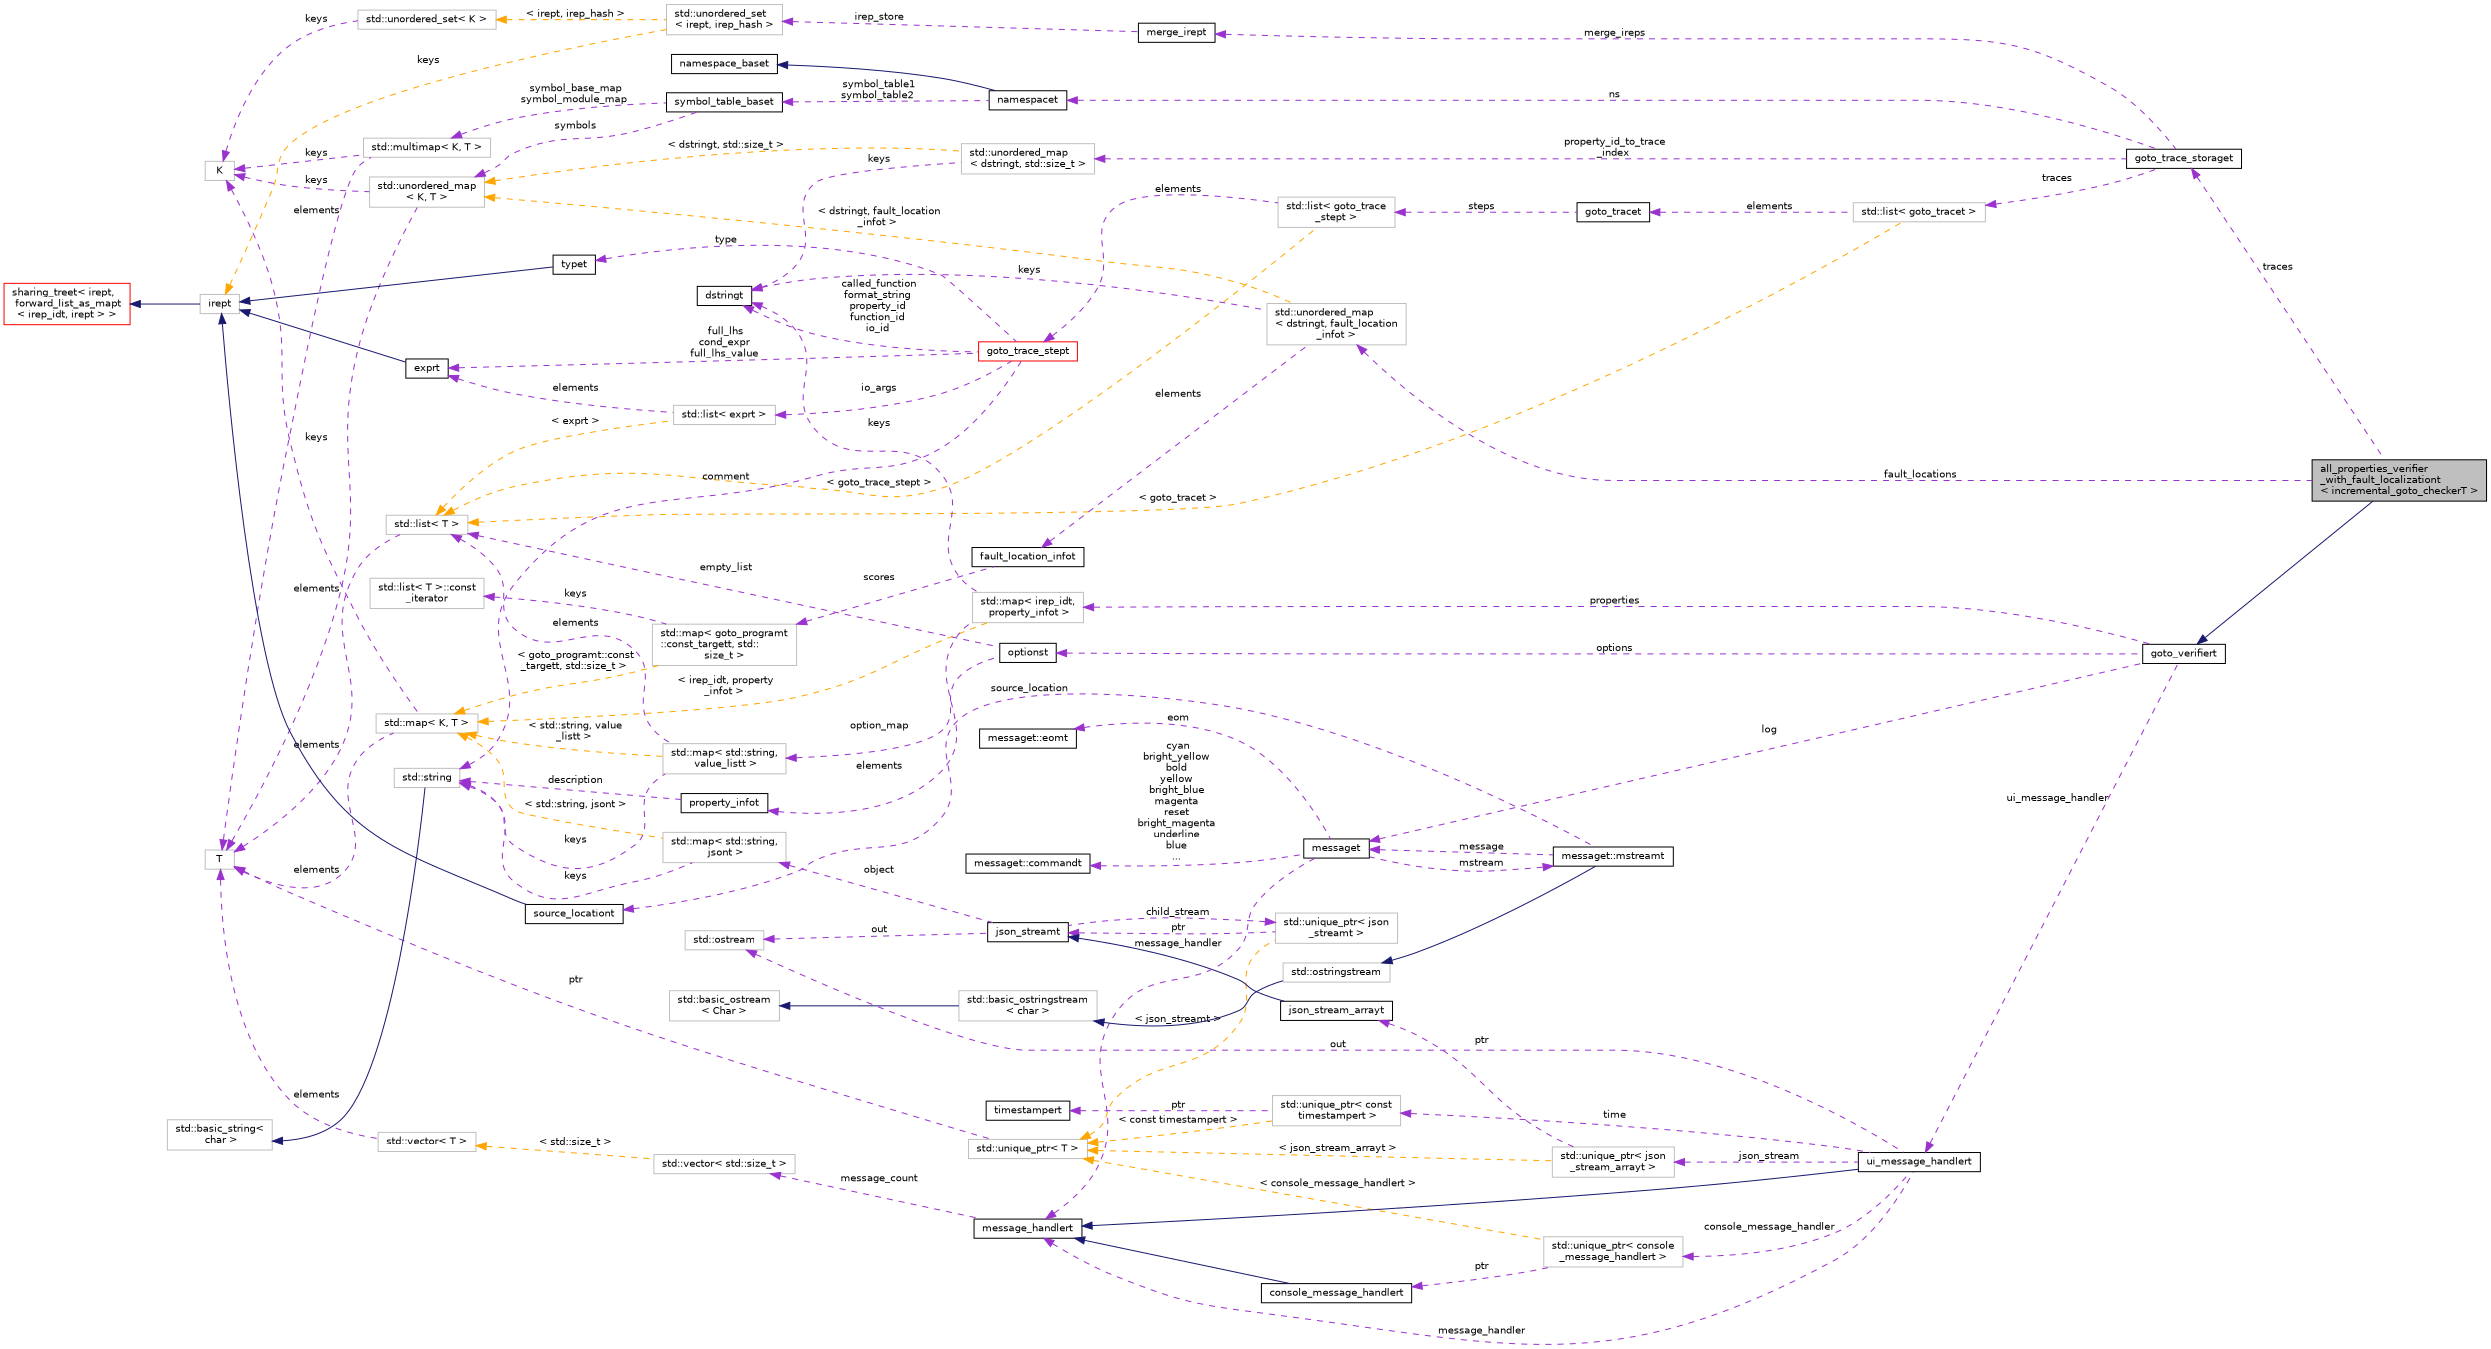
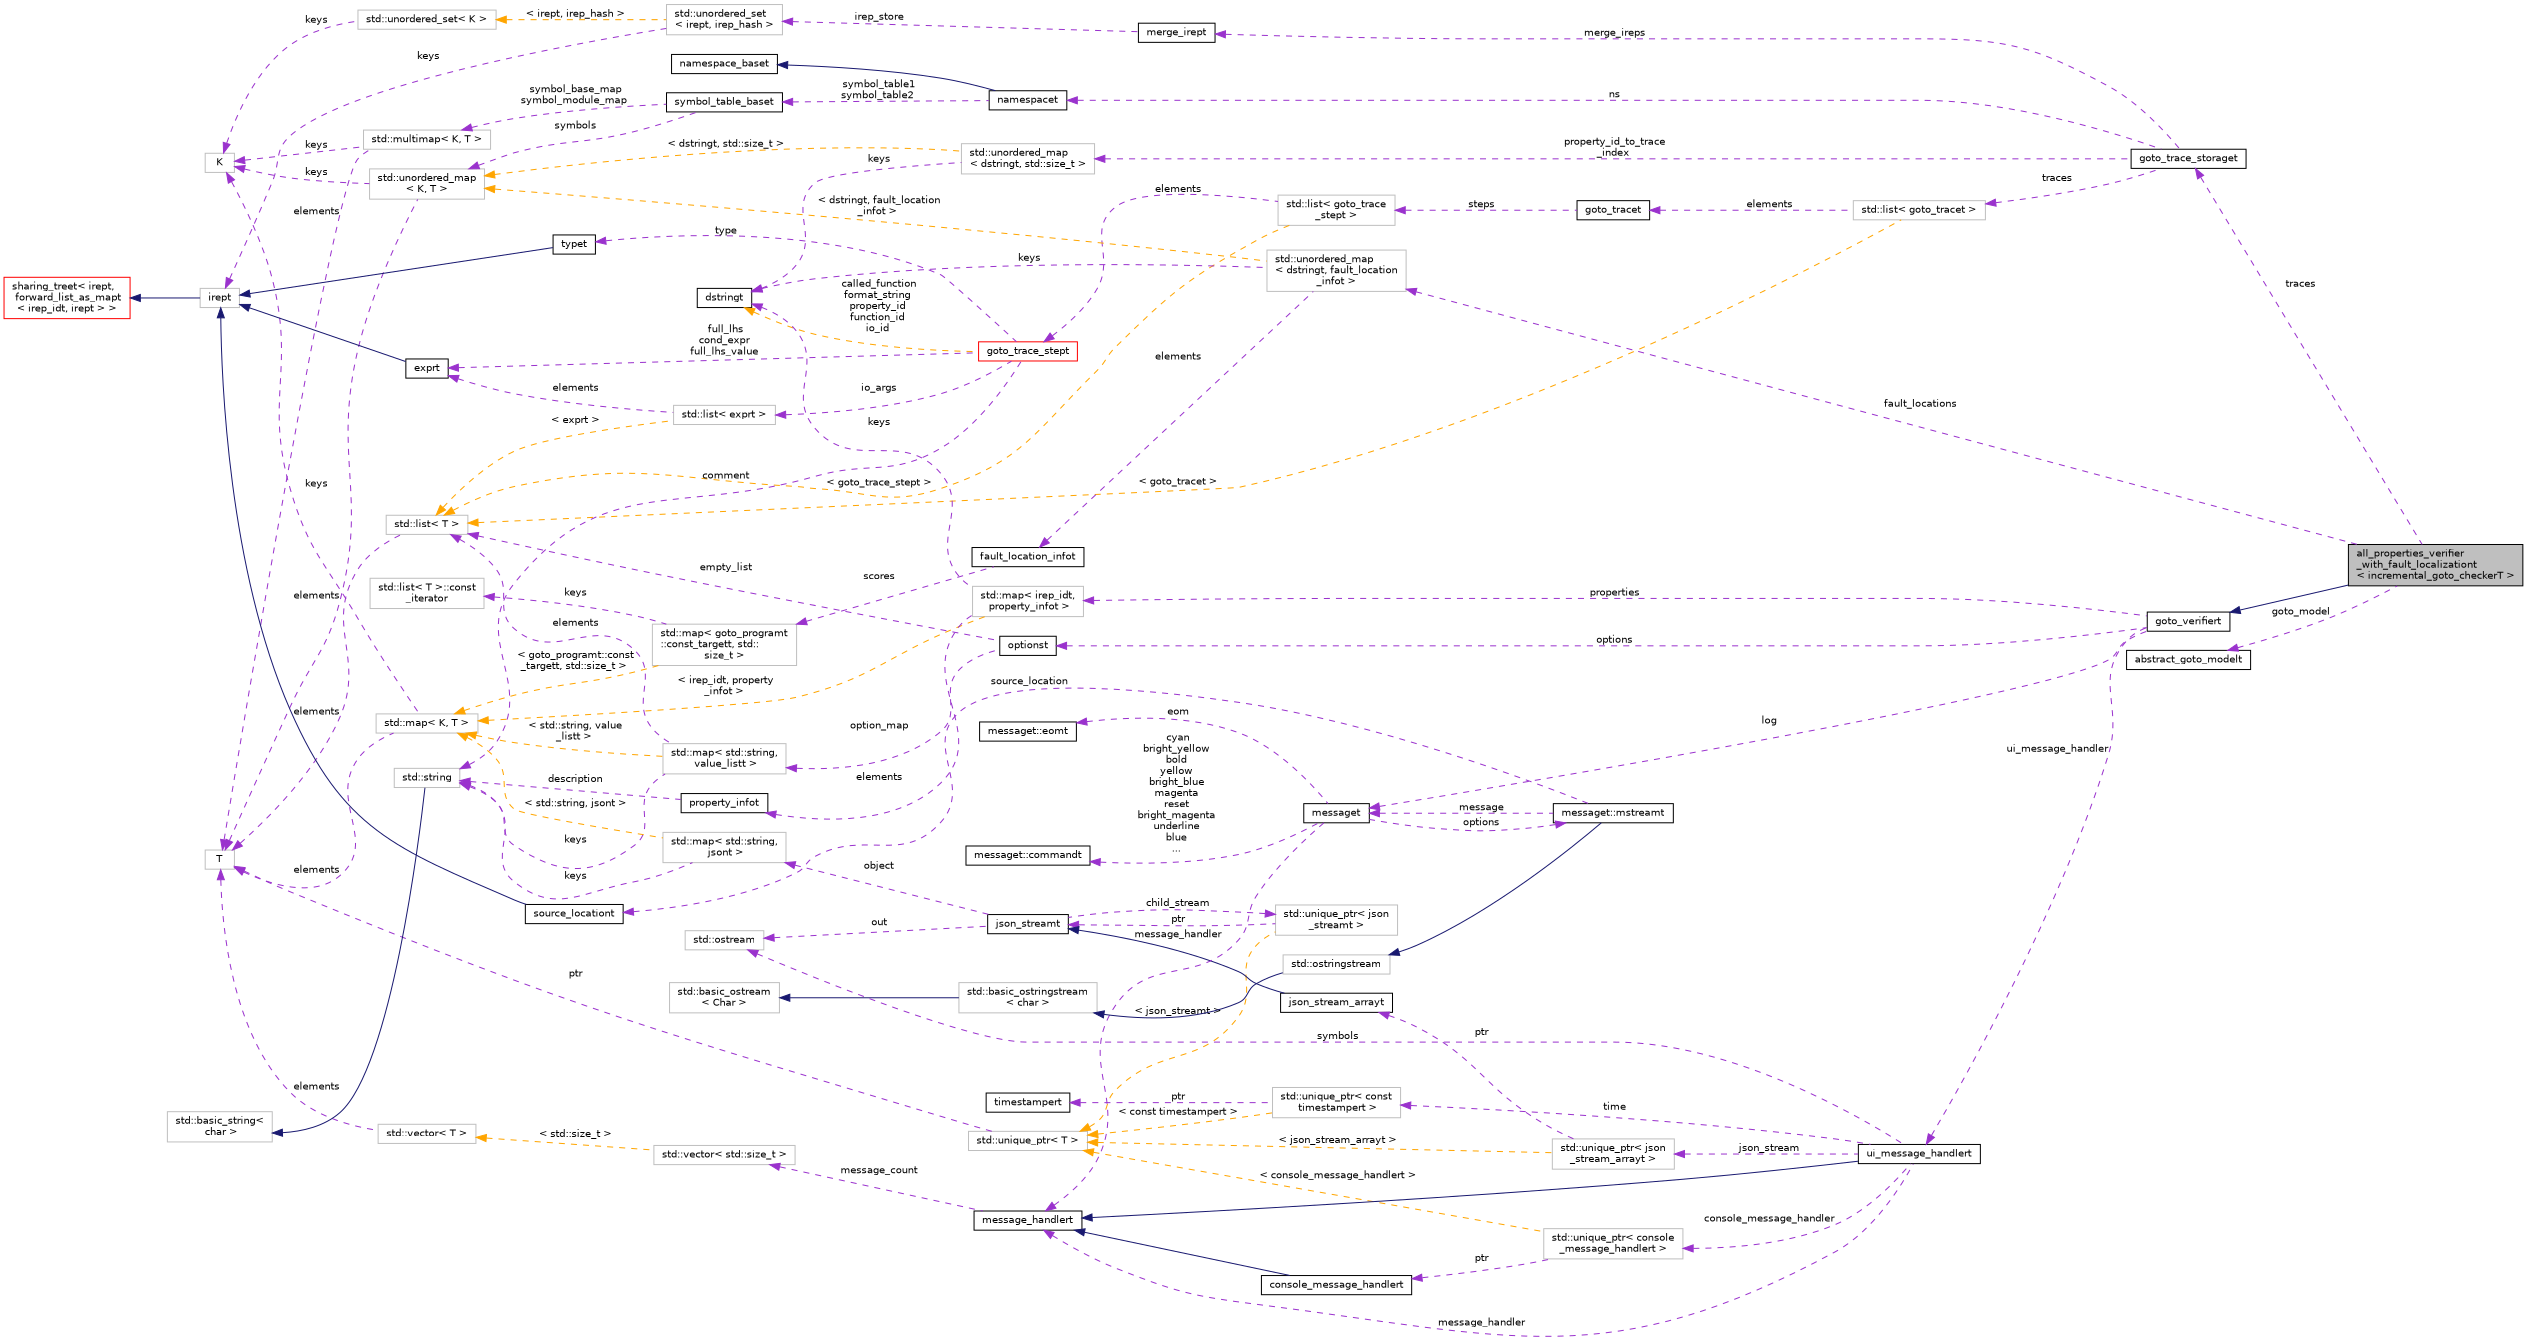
edge "std::unordered_set < irept, irep_hash >" -> "irept": color orange -> darkorchid3
edge "goto_trace_stept" -> "dstringt": color darkorchid3 -> orange
node "abstract_goto_modelt": added
edge "messaget" -> "messaget::mstreamt": label " mstream" -> " options"
edge "ui_message_handlert" -> "std::ostream": label " out" -> " symbols"
